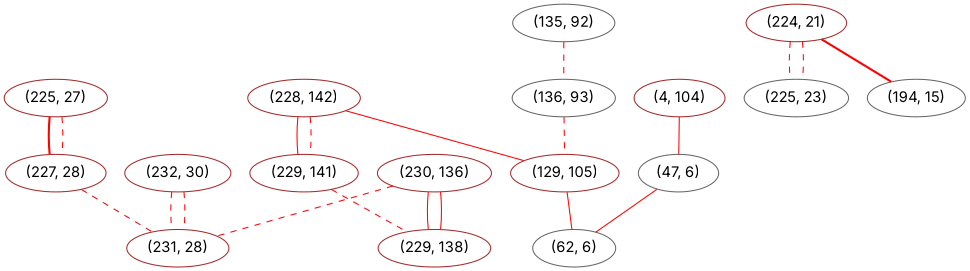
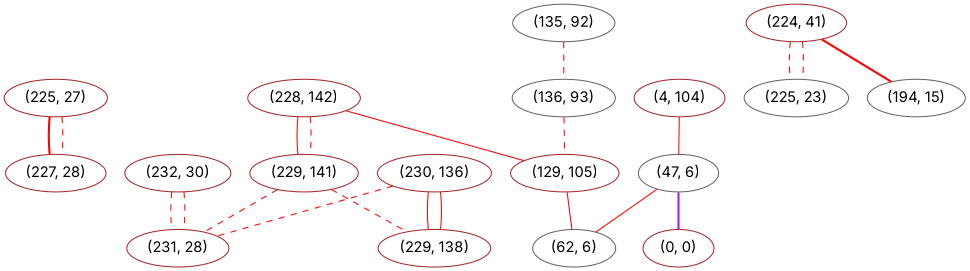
node "(224, 21)": label "(224, 21)" -> "(224, 41)"
edge "(227, 28)" -- "(231, 28)": now "(229, 141)" -- "(231, 28)"
node "(0, 0)": added
